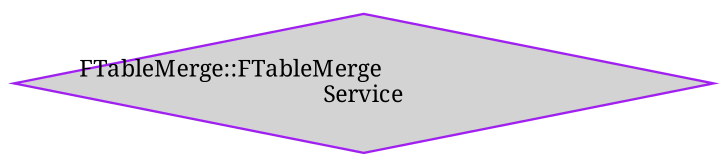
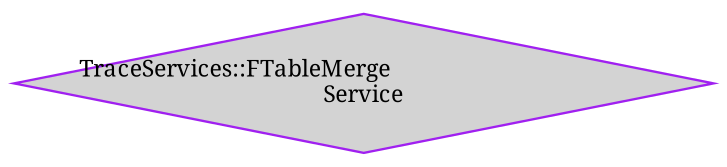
node "FTableMerge::FTableMerge Service": label "FTableMerge::FTableMerge Service" -> "TraceServices::FTableMerge Service"
